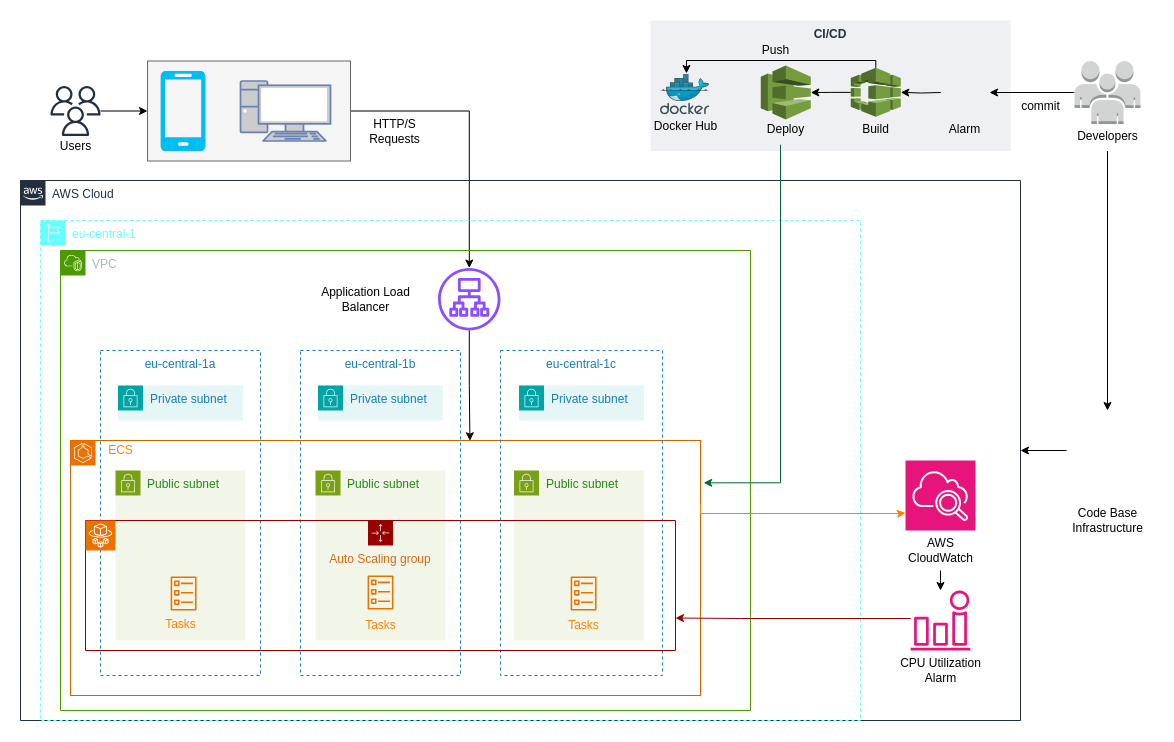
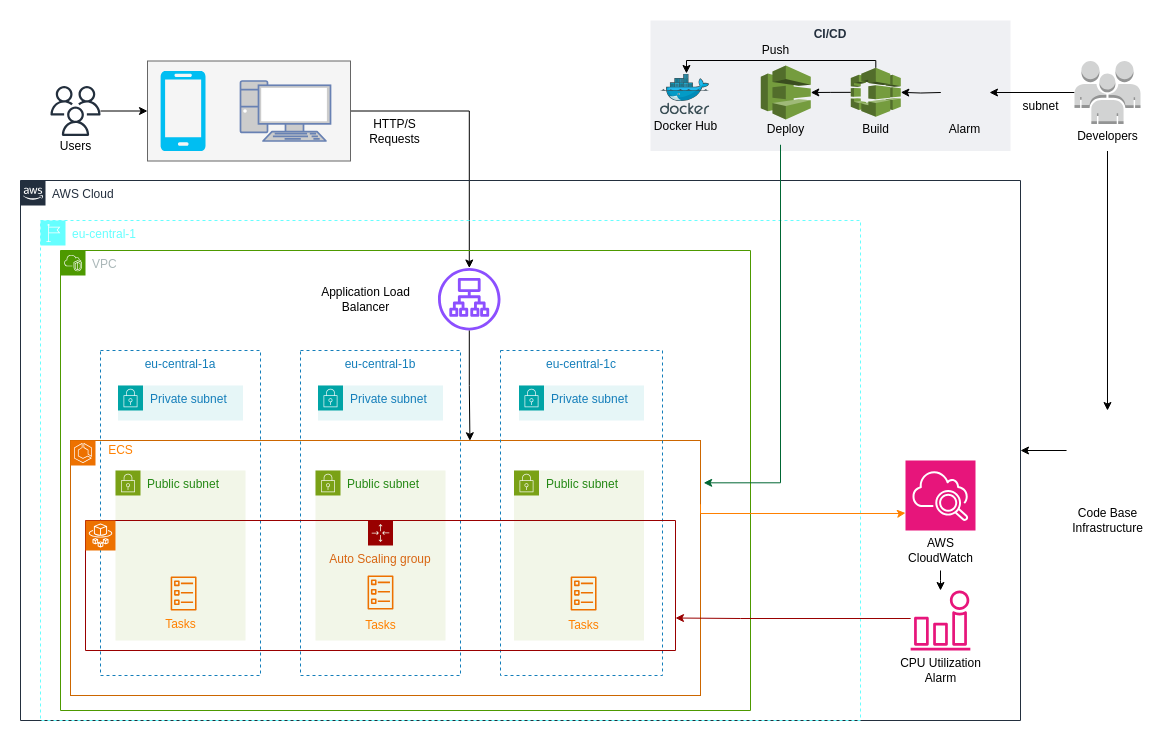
node "commit": label "commit" -> "subnet"
